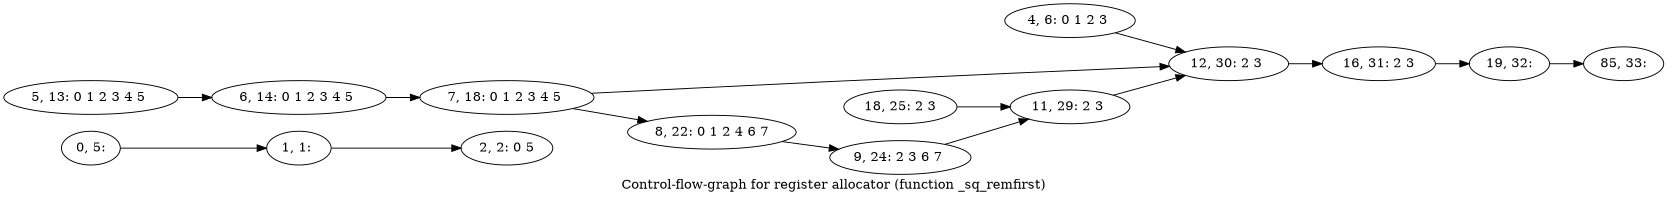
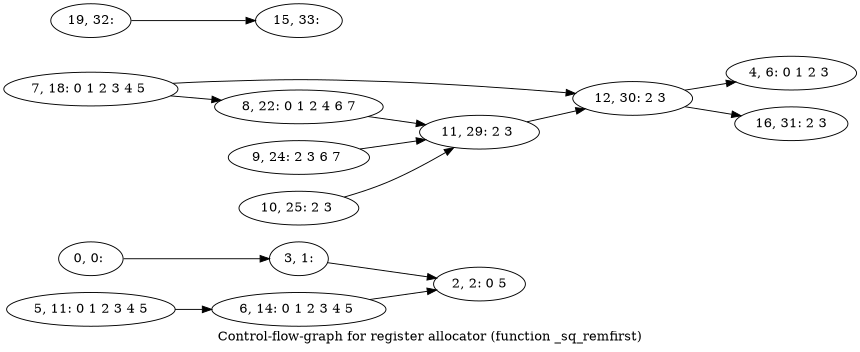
edge "4, 6: 0 1 2 3" -> "12, 30: 2 3": reversed
edge "16, 31: 2 3" -> "19, 32:": removed
node "85, 33:": label "85, 33:" -> "15, 33:"
node "5, 13: 0 1 2 3 4 5": label "5, 13: 0 1 2 3 4 5" -> "5, 11: 0 1 2 3 4 5"
edge "6, 14: 0 1 2 3 4 5" -> "7, 18: 0 1 2 3 4 5": now "6, 14: 0 1 2 3 4 5" -> "2, 2: 0 5"
node "18, 25: 2 3": label "18, 25: 2 3" -> "10, 25: 2 3"
edge "8, 22: 0 1 2 4 6 7" -> "9, 24: 2 3 6 7": now "8, 22: 0 1 2 4 6 7" -> "11, 29: 2 3"
node "0, 5:": label "0, 5:" -> "0, 0:"
node "1, 1:": label "1, 1:" -> "3, 1:"
